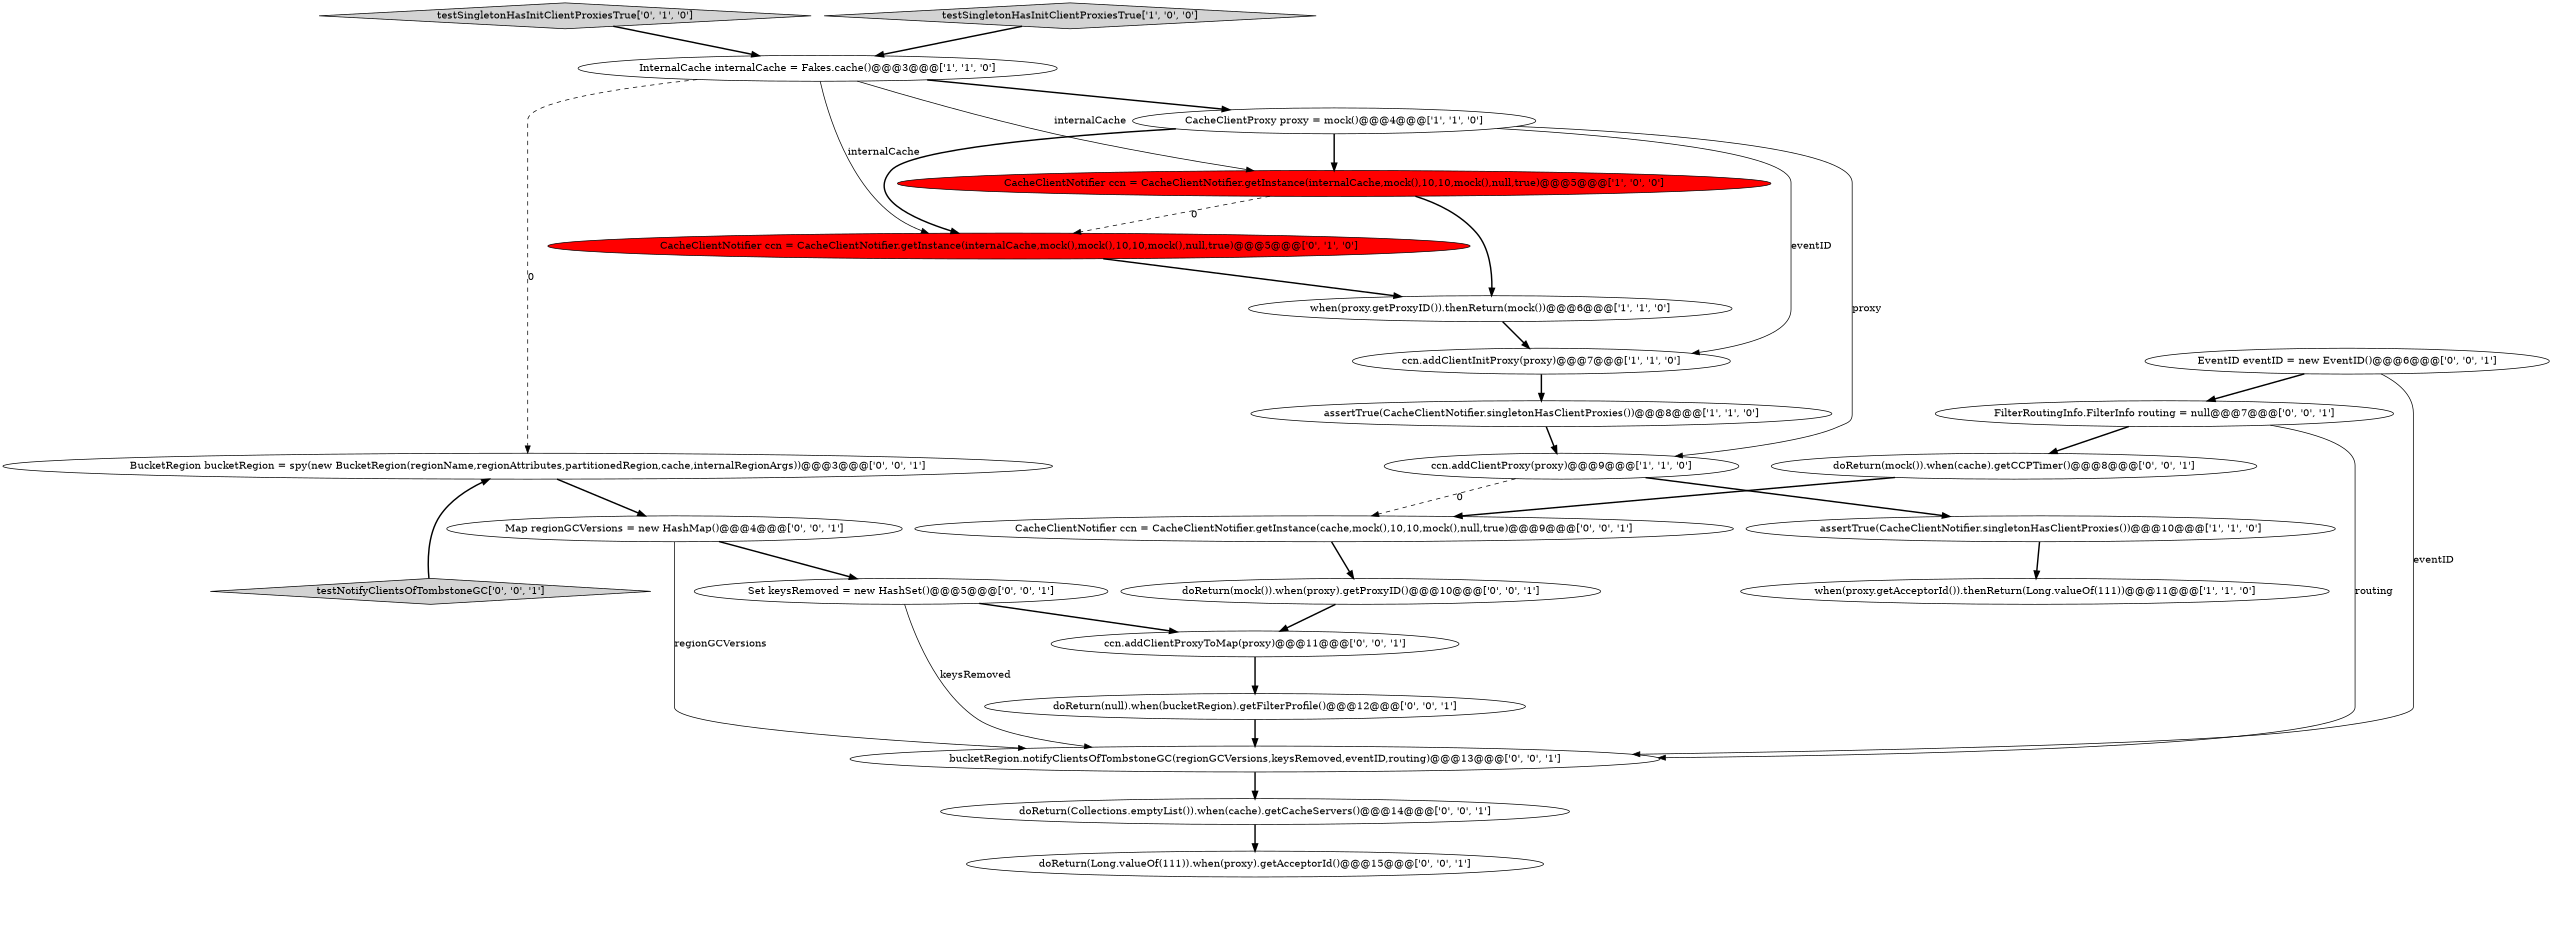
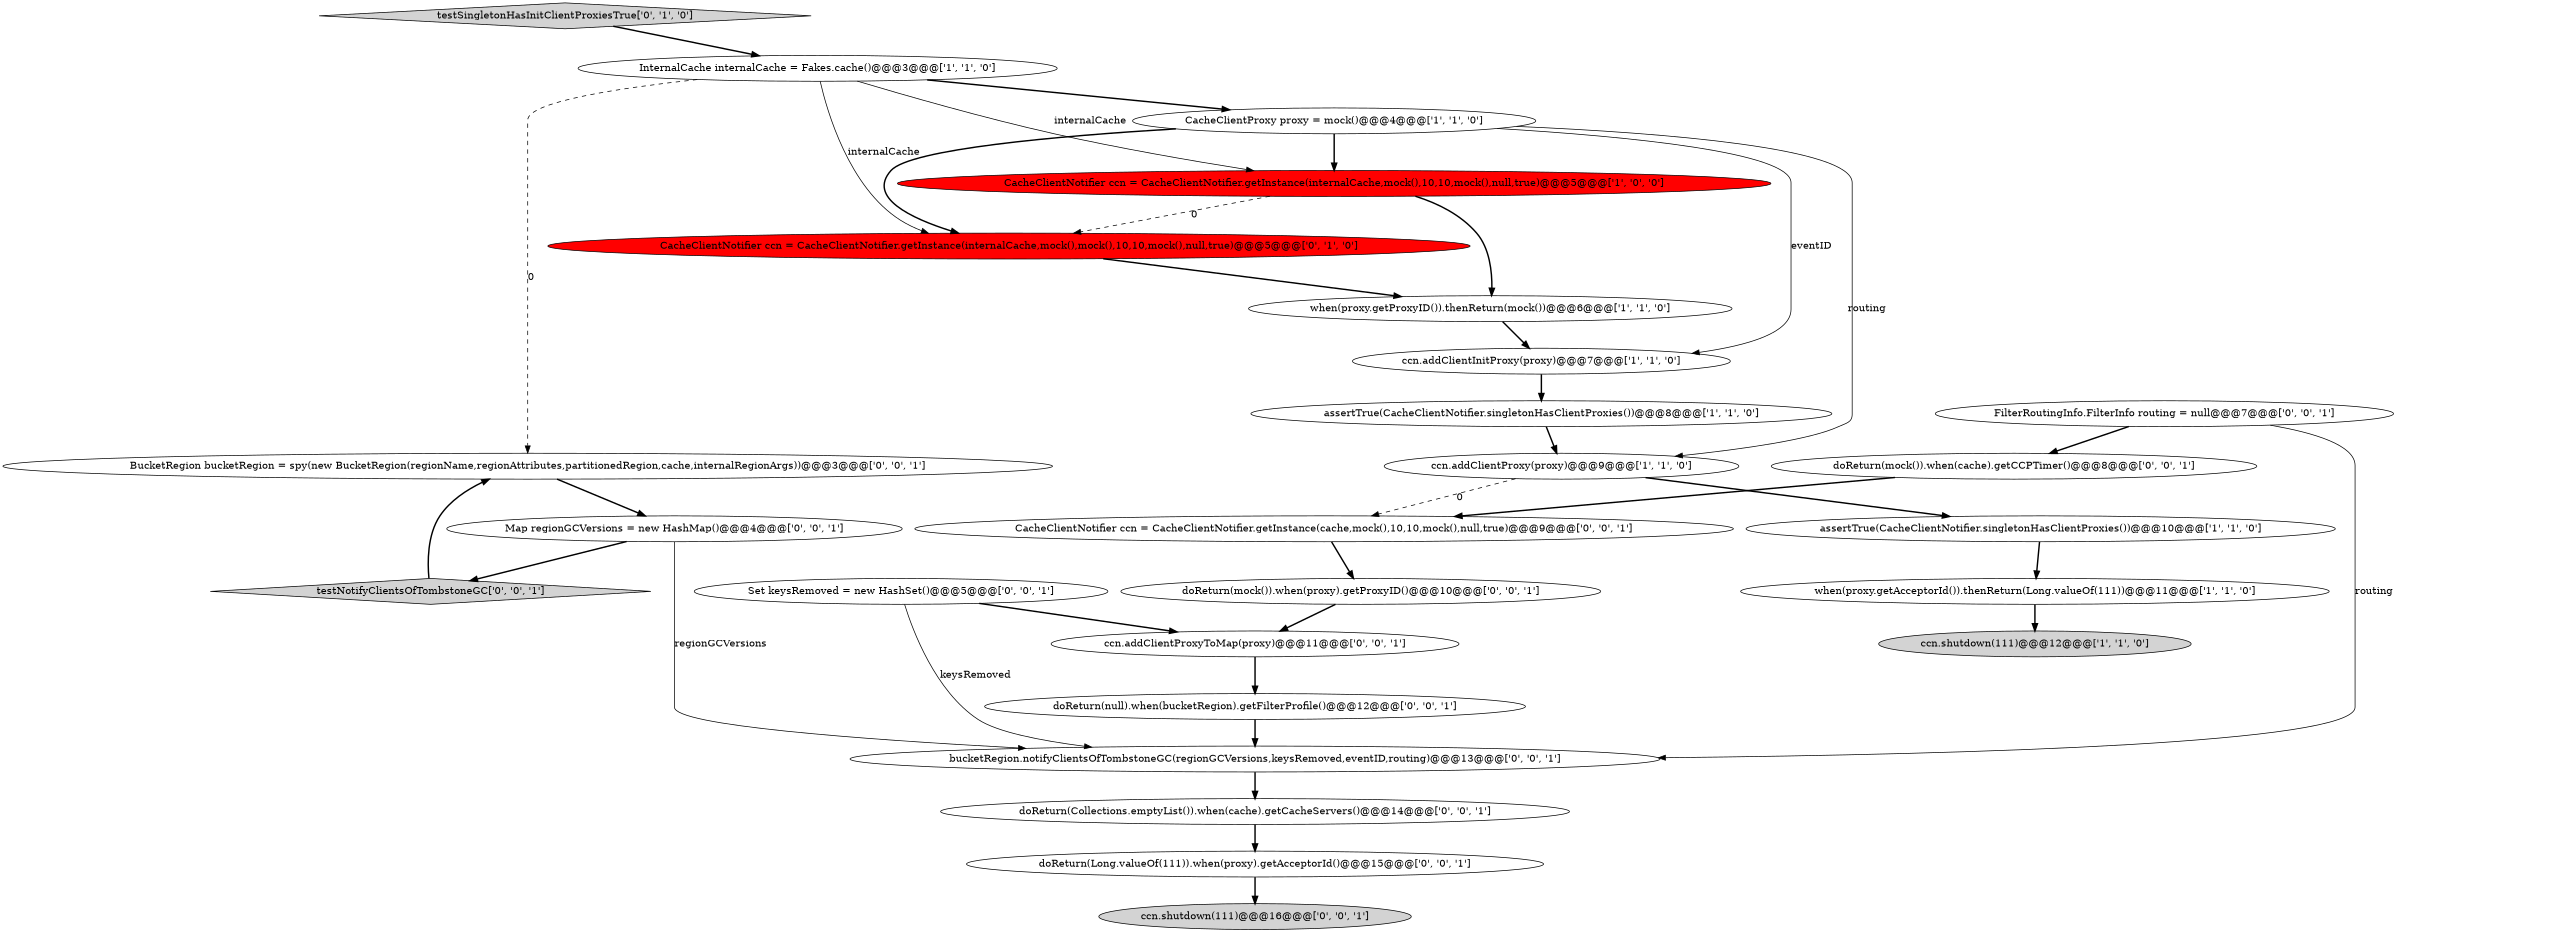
node "testSingletonHasInitClientProxiesTrue['1', '0', '0']": removed
edge "CacheClientProxy proxy = mock()@@@4@@@['1', '1', '0']" -> "ccn.addClientProxy(proxy)@@@9@@@['1', '1', '0']": label "proxy" -> "routing"
node "EventID eventID = new EventID()@@@6@@@['0', '0', '1']": removed
edge "Map regionGCVersions = new HashMap()@@@4@@@['0', '0', '1']" -> "Set keysRemoved = new HashSet()@@@5@@@['0', '0', '1']": now "Map regionGCVersions = new HashMap()@@@4@@@['0', '0', '1']" -> "testNotifyClientsOfTombstoneGC['0', '0', '1']"
node "ccn.shutdown(111)@@@12@@@['1', '1', '0']": added
node "ccn.shutdown(111)@@@16@@@['0', '0', '1']": added
